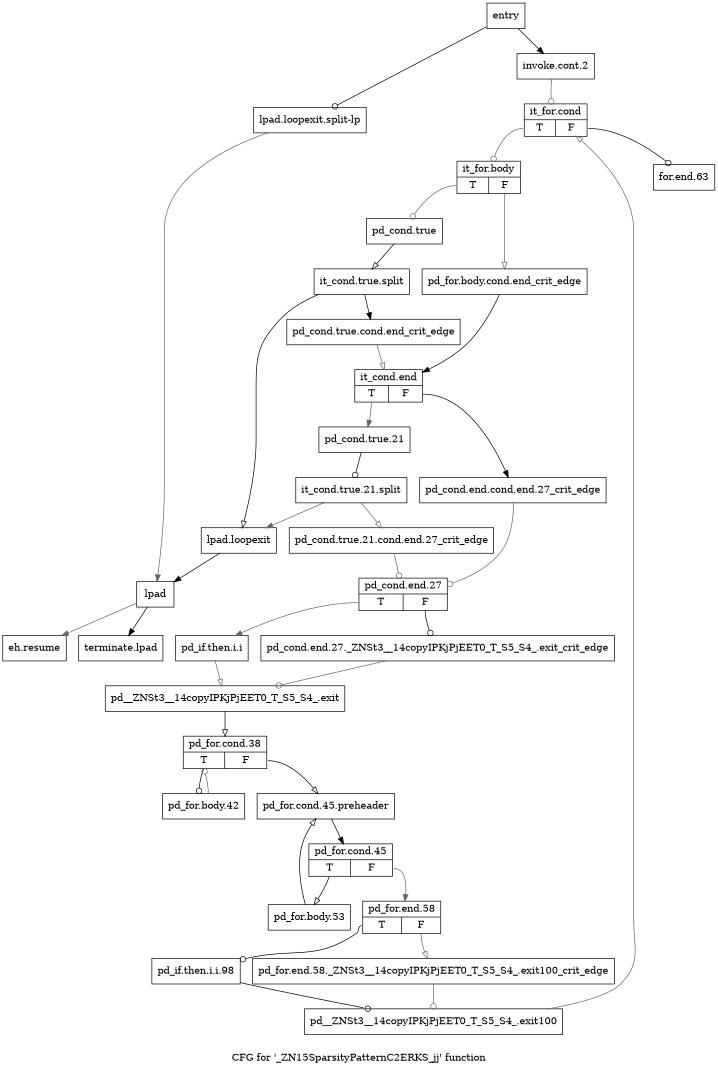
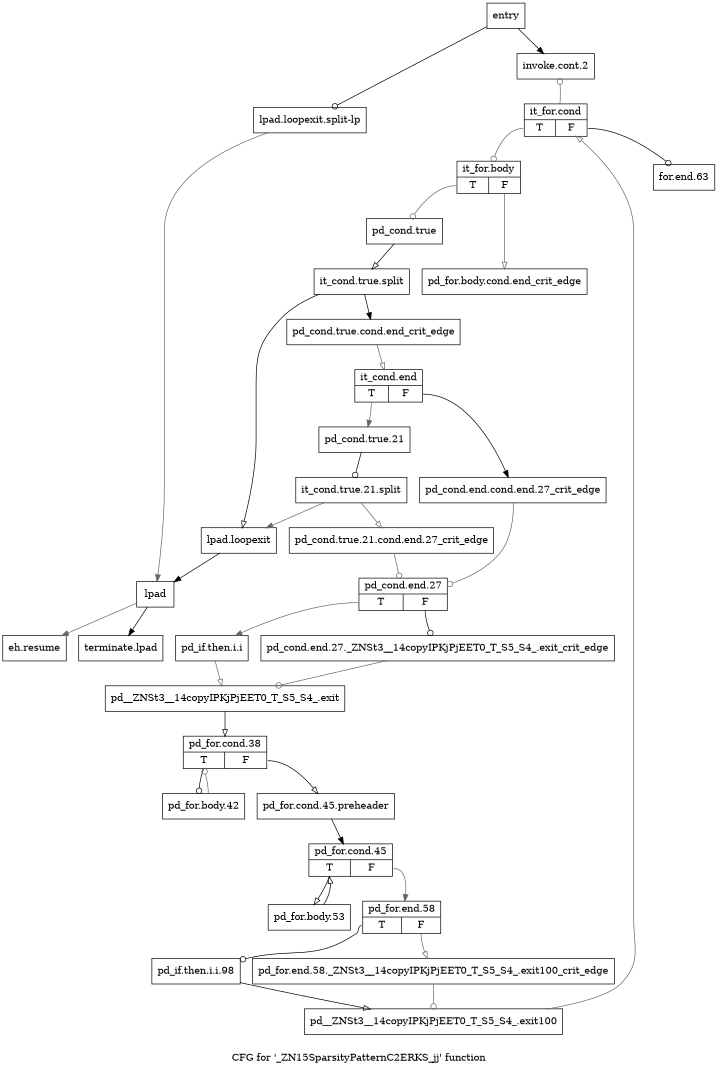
edge "invoke.cont.2" -> "it_for.cond": reversed
edge "pd_for.body.cond.end_crit_edge" -> "it_cond.end": removed
edge "pd_for.body.53" -> "pd_for.cond.45.preheader": now "pd_for.body.53" -> "pd_for.cond.45"
edge "pd_if.then.i.i.98" -> "pd__ZNSt3__14copyIPKjPjEET0_T_S5_S4_.exit100": arrowhead odot -> onormal
